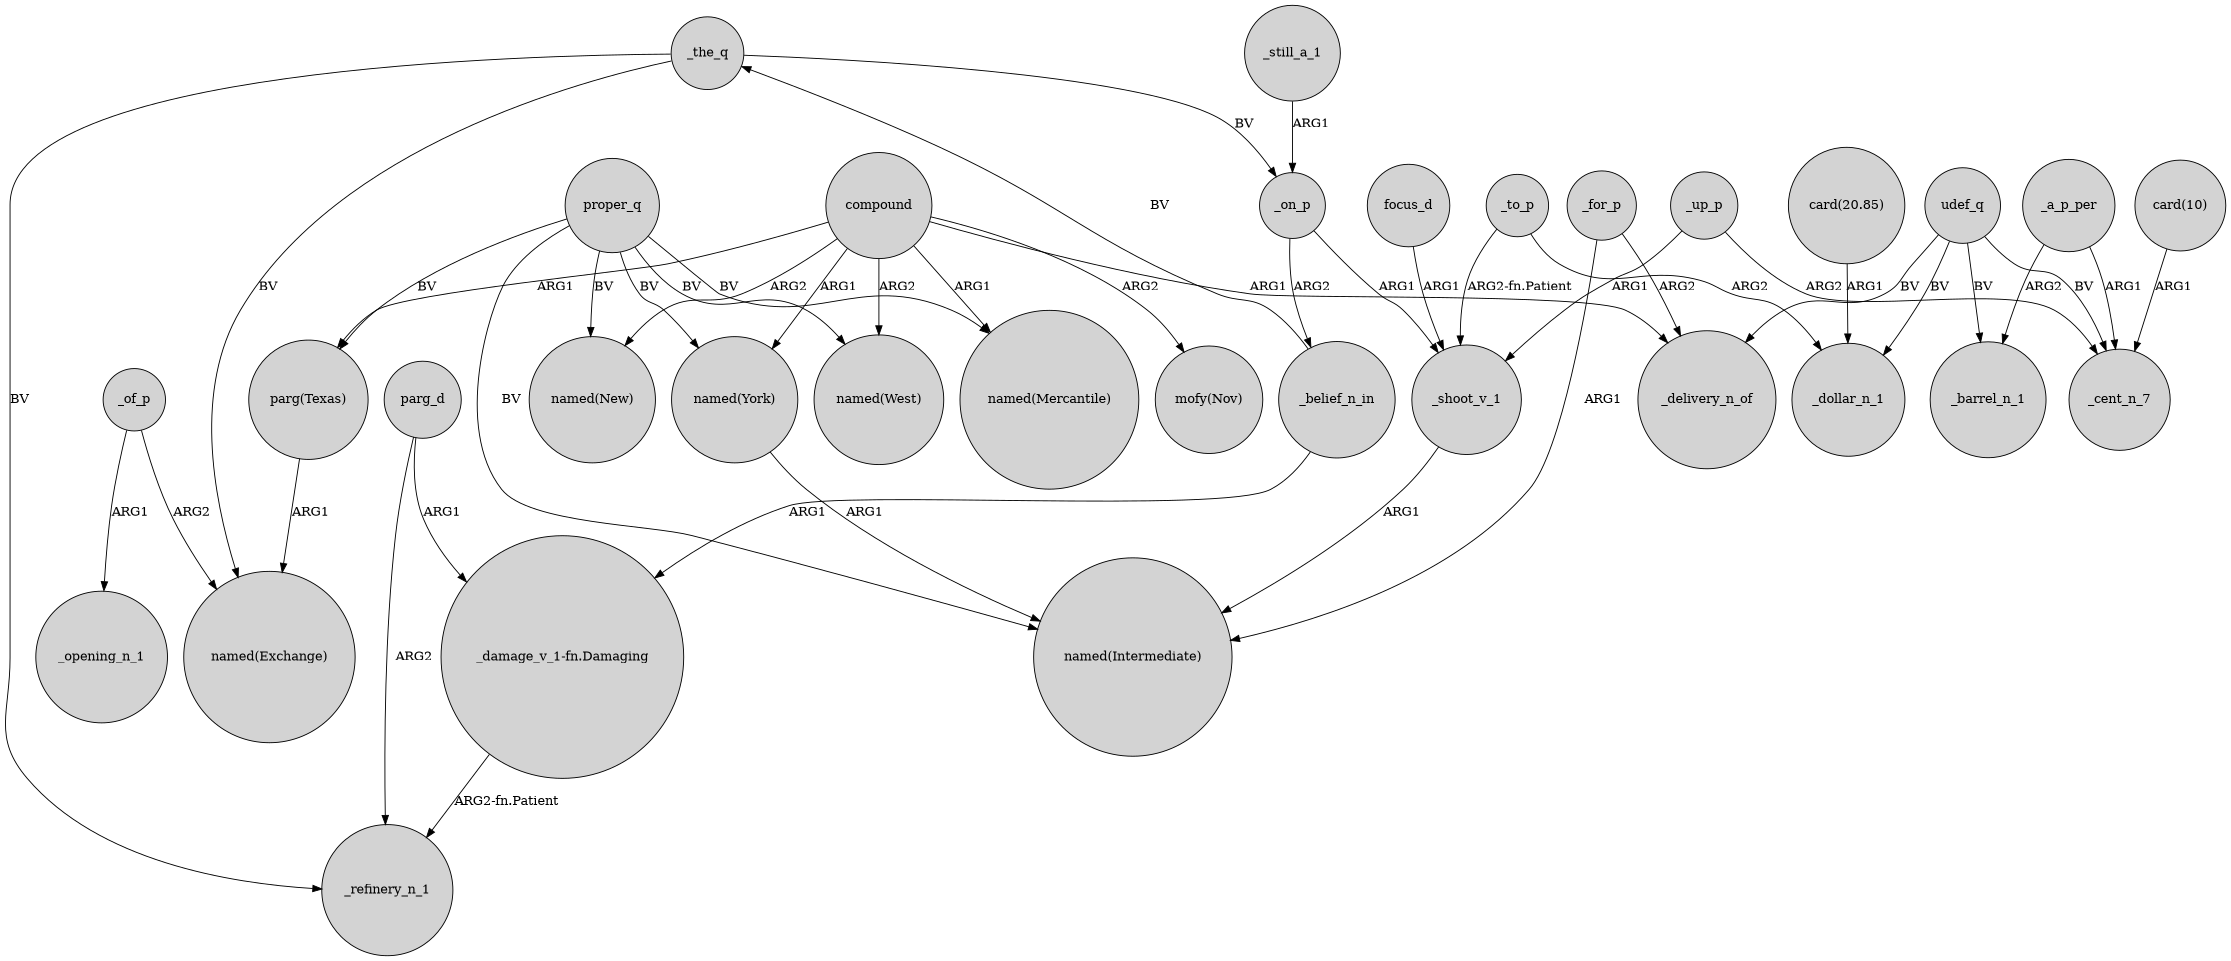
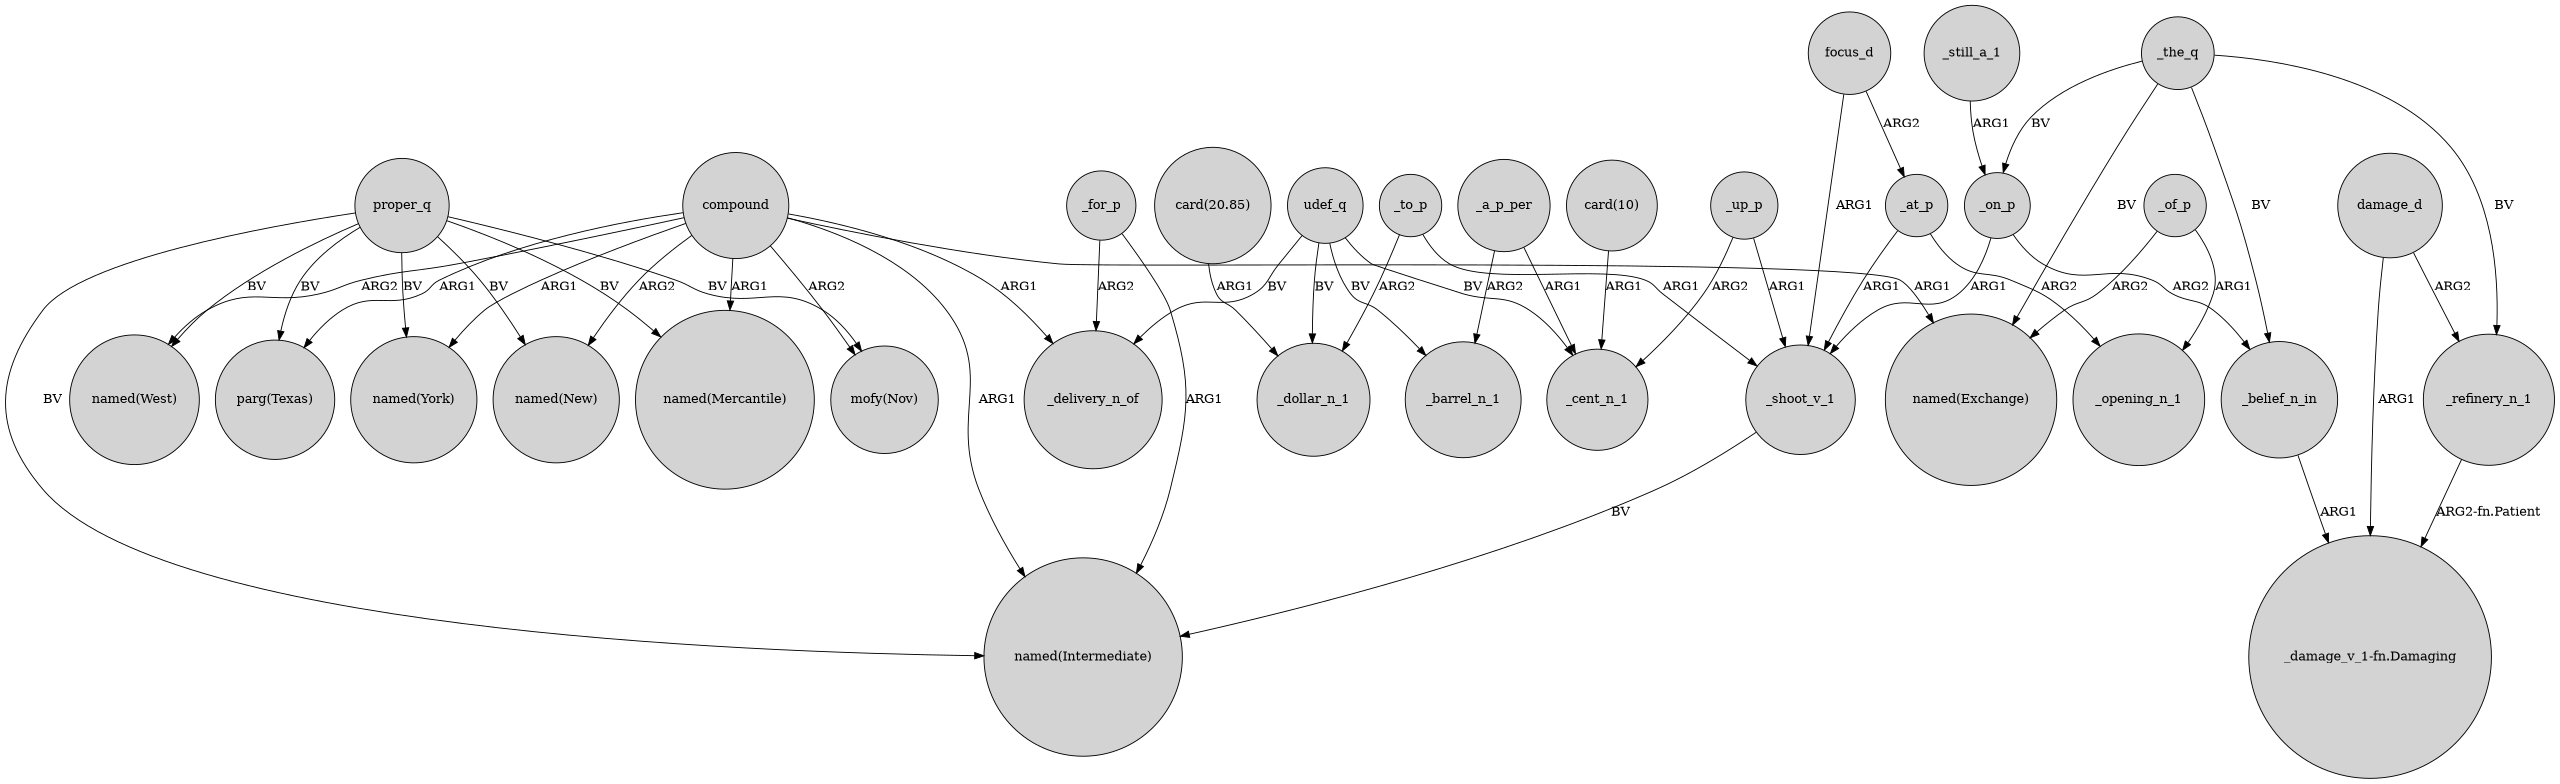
edge "_belief_n_in" -> "_the_q": reversed
node "_at_p": added
edge "proper_q" -> "mofy(Nov)": added, label "BV"
edge "_to_p" -> "_shoot_v_1": label "ARG2-fn.Patient" -> "ARG1"
node "parg_d": label "parg_d" -> "damage_d"
node "_cent_n_7": label "_cent_n_7" -> "_cent_n_1"
edge "parg(Texas)" -> "named(Exchange)": now "compound" -> "named(Exchange)"
edge "_shoot_v_1" -> "named(Intermediate)": label "ARG1" -> "BV"
edge "named(York)" -> "named(Intermediate)": now "compound" -> "named(Intermediate)"
edge "_damage_v_1-fn.Damaging" -> "_refinery_n_1": reversed
